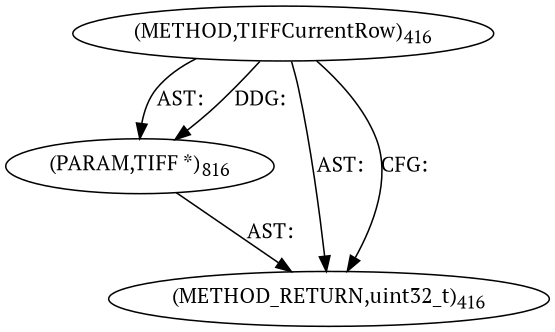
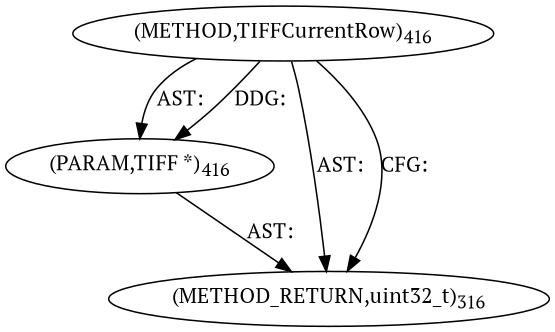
node "(PARAM,TIFF *)": text "816" -> "416"
node "(METHOD_RETURN,uint32_t)": text "416" -> "316"
